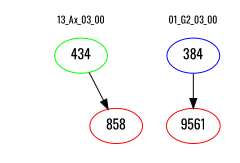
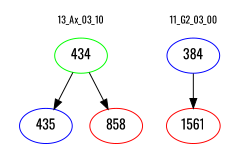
cluster "13_Ax_03_00": label "13_Ax_03_00" -> "13_Ax_03_10"
cluster "01_G2_03_00": label "01_G2_03_00" -> "11_G2_03_00"
node "435": added
node "9561": label "9561" -> "1561"
